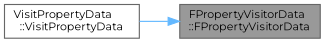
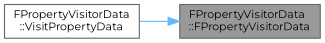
node "VisitPropertyData ::VisitPropertyData": label "VisitPropertyData ::VisitPropertyData" -> "FPropertyVisitorData ::VisitPropertyData"
